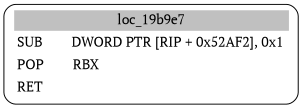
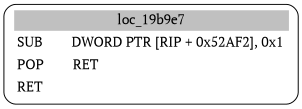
node "loc_19b9e7": text "POP        RBX" -> "POP        RET"
